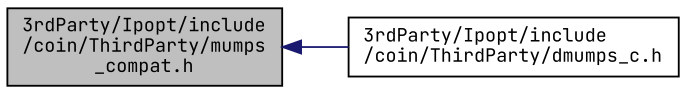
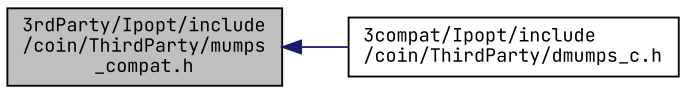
node "3rdParty/Ipopt/include /coin/ThirdParty/dmumps_c.h": label "3rdParty/Ipopt/include /coin/ThirdParty/dmumps_c.h" -> "3compat/Ipopt/include /coin/ThirdParty/dmumps_c.h"
